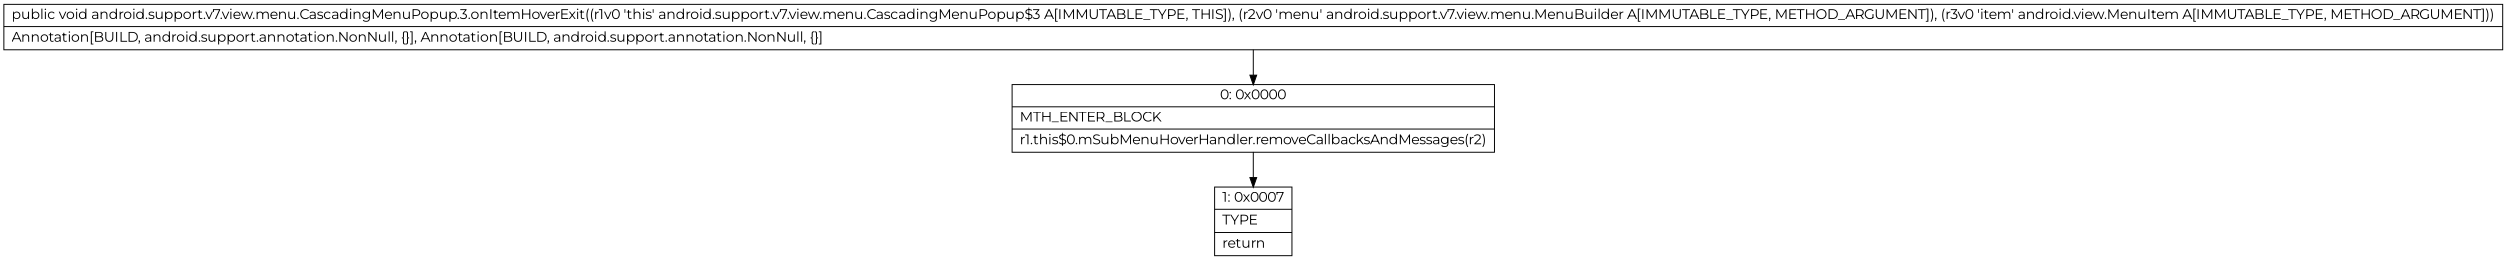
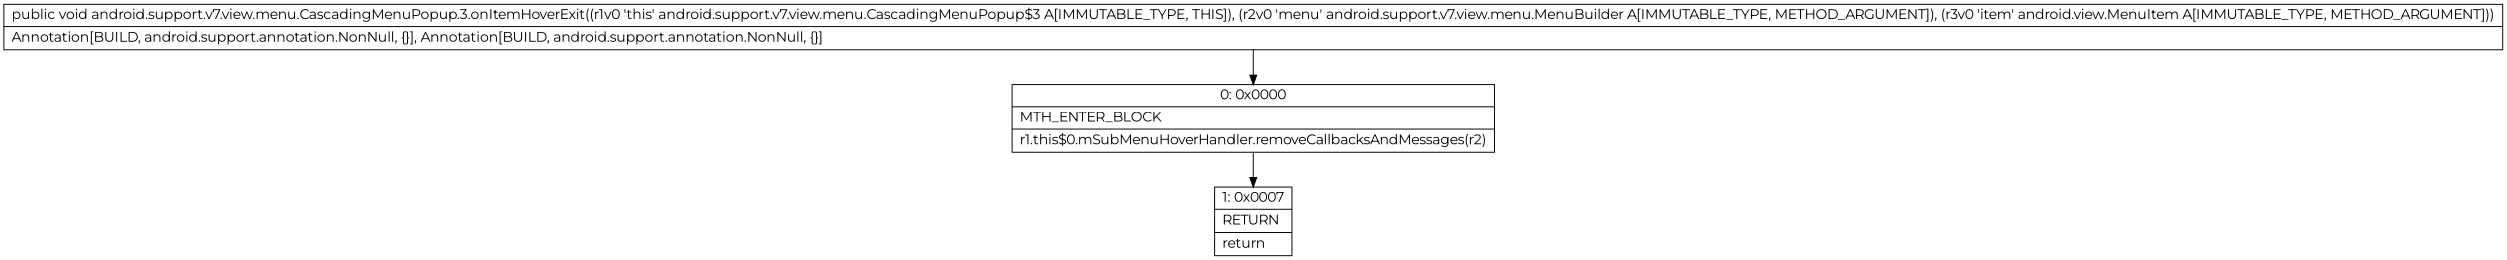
node "1: 0x0007": text "TYPE" -> "RETURN"
